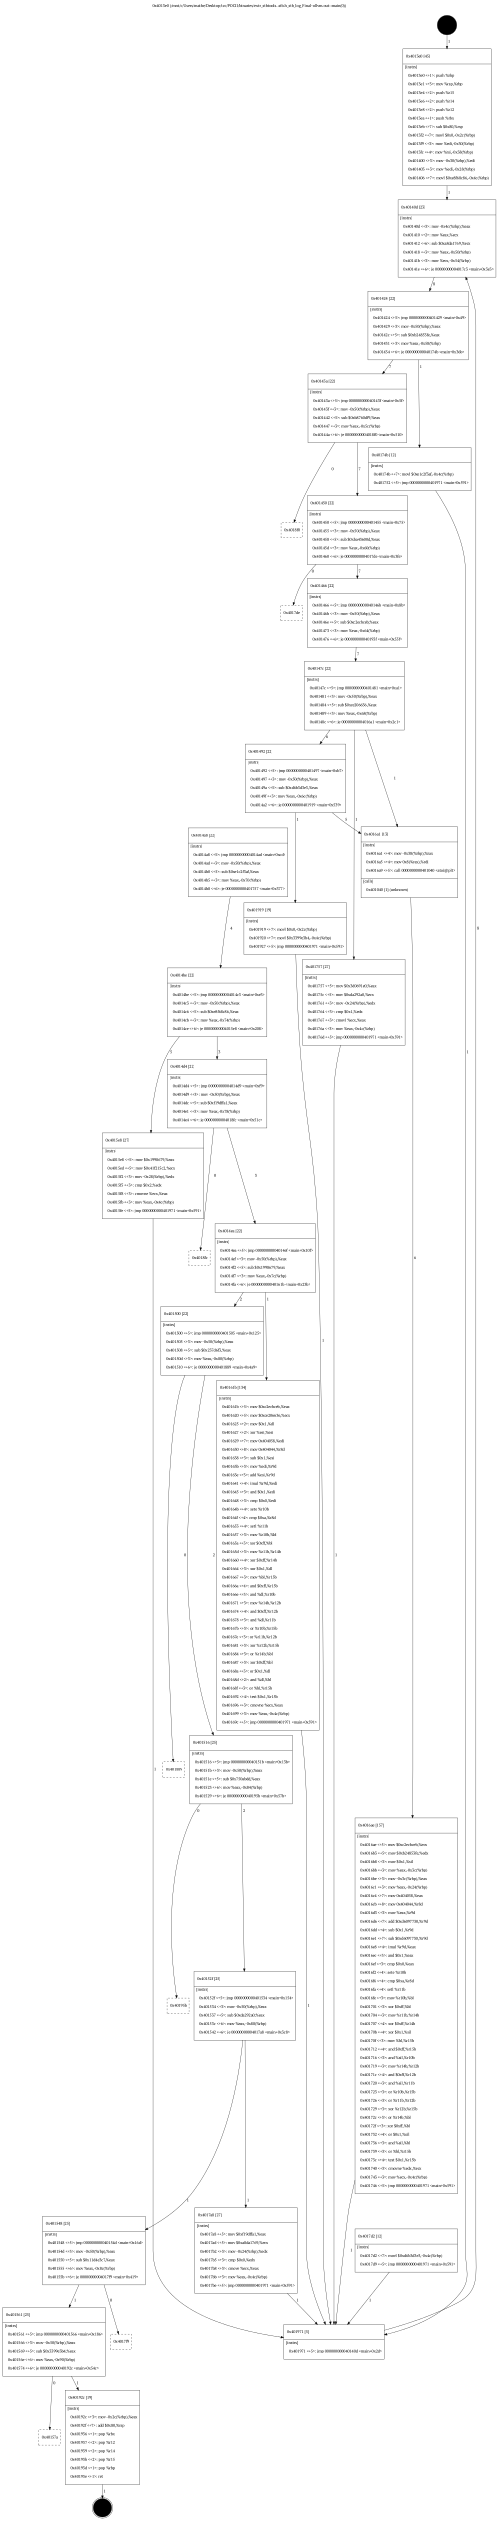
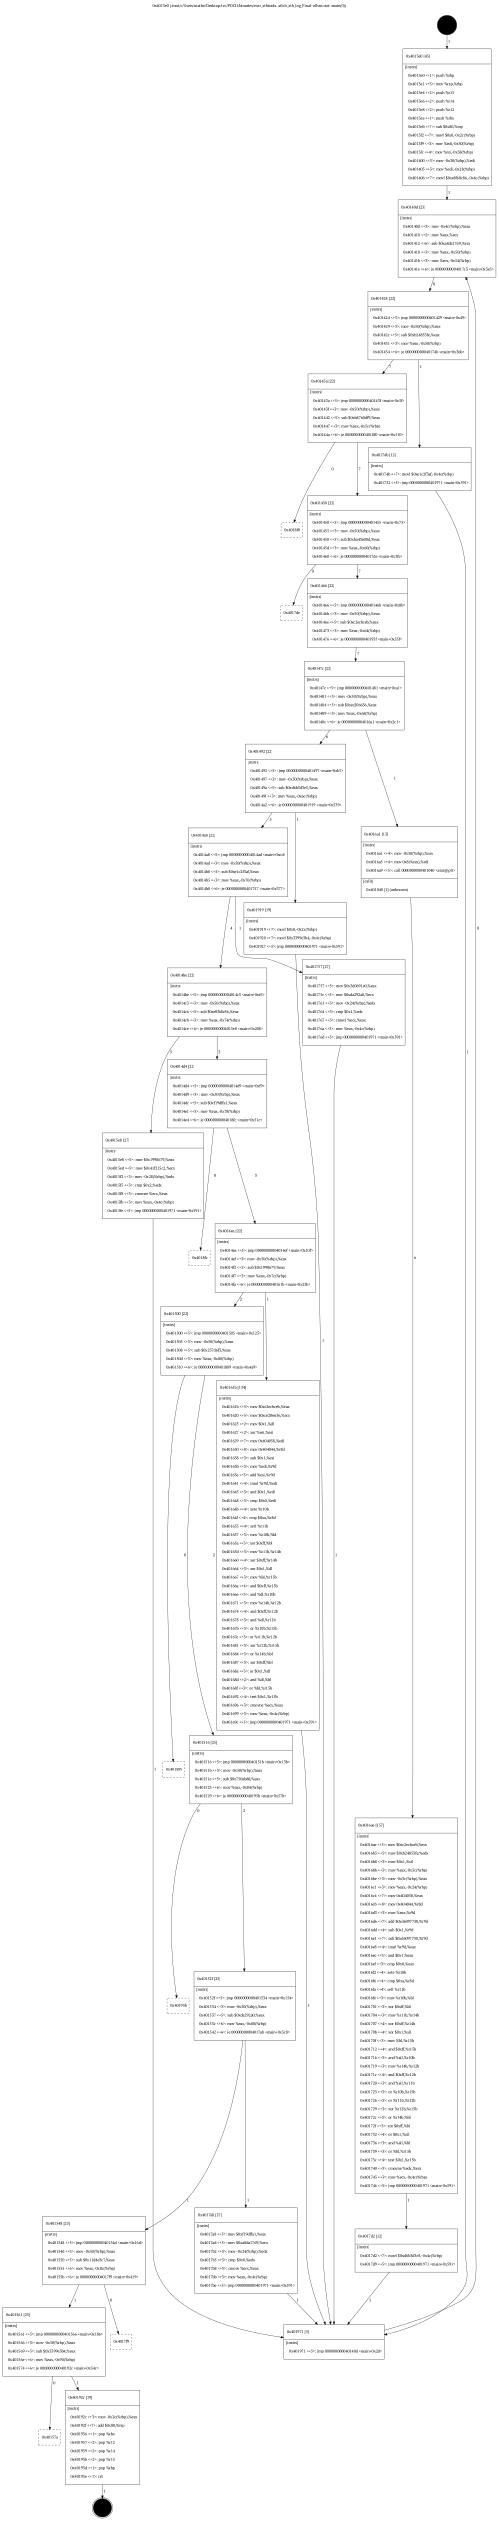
edge "0x401492 [22]" -> "0x4016a1 [13]": now "0x401492 [22]" -> "0x4014a8 [22]"
edge "0x40147c [22]" -> "0x401757 [27]": now "0x4014a8 [22]" -> "0x401757 [27]"
edge "0x4016ae [157]" -> "0x401971 [5]": now "0x4016ae [157]" -> "0x4017d2 [12]"
